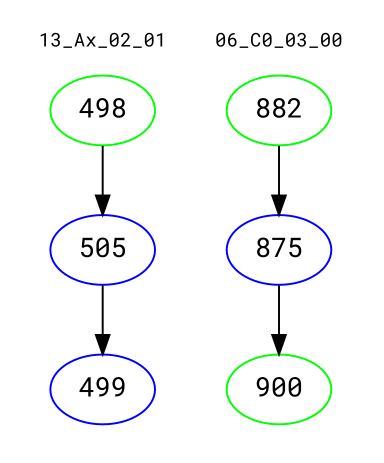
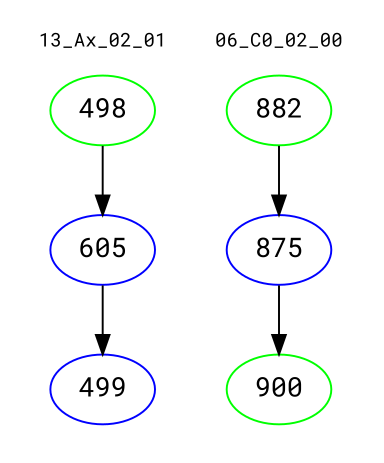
cluster "06_C0_03_00": label "06_C0_03_00" -> "06_C0_02_00"
node "505": label "505" -> "605"
